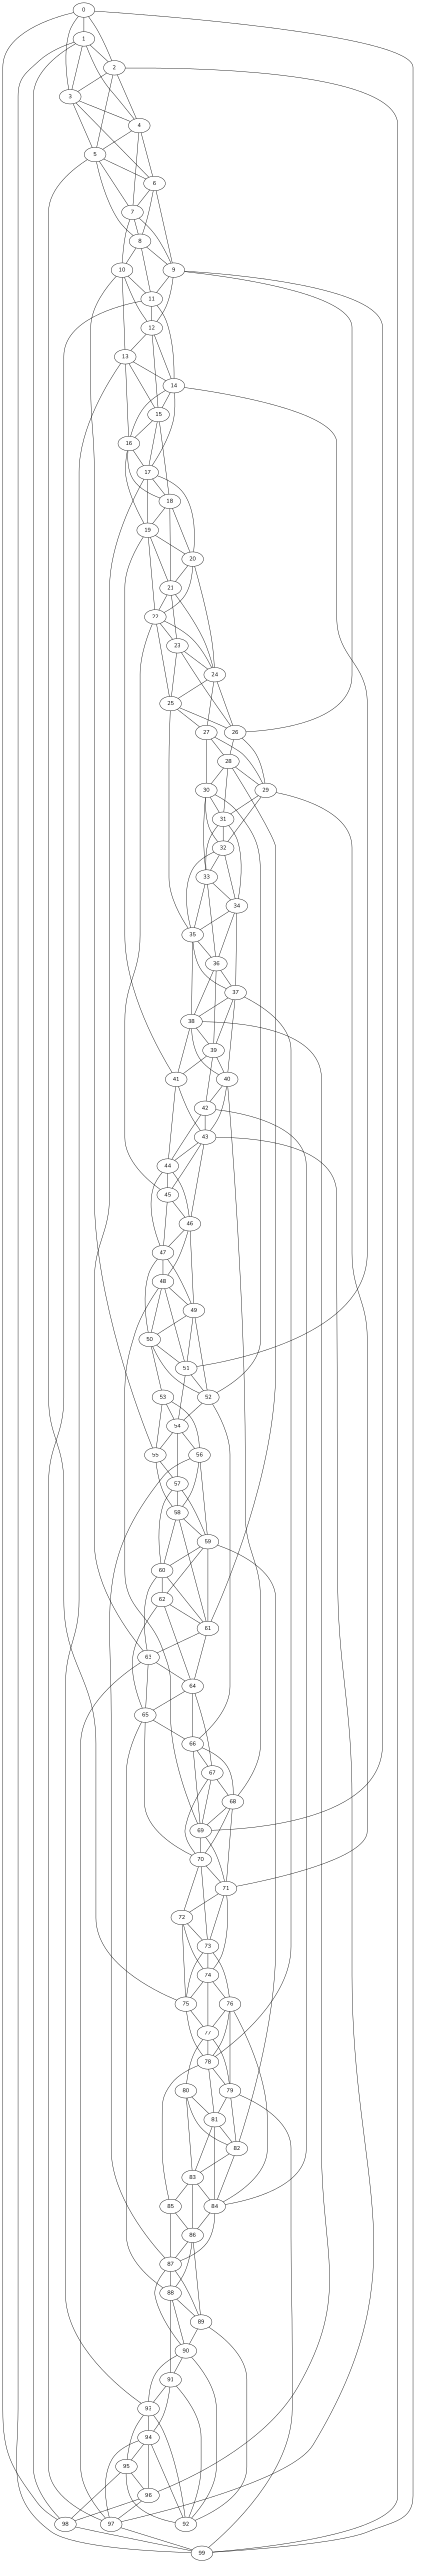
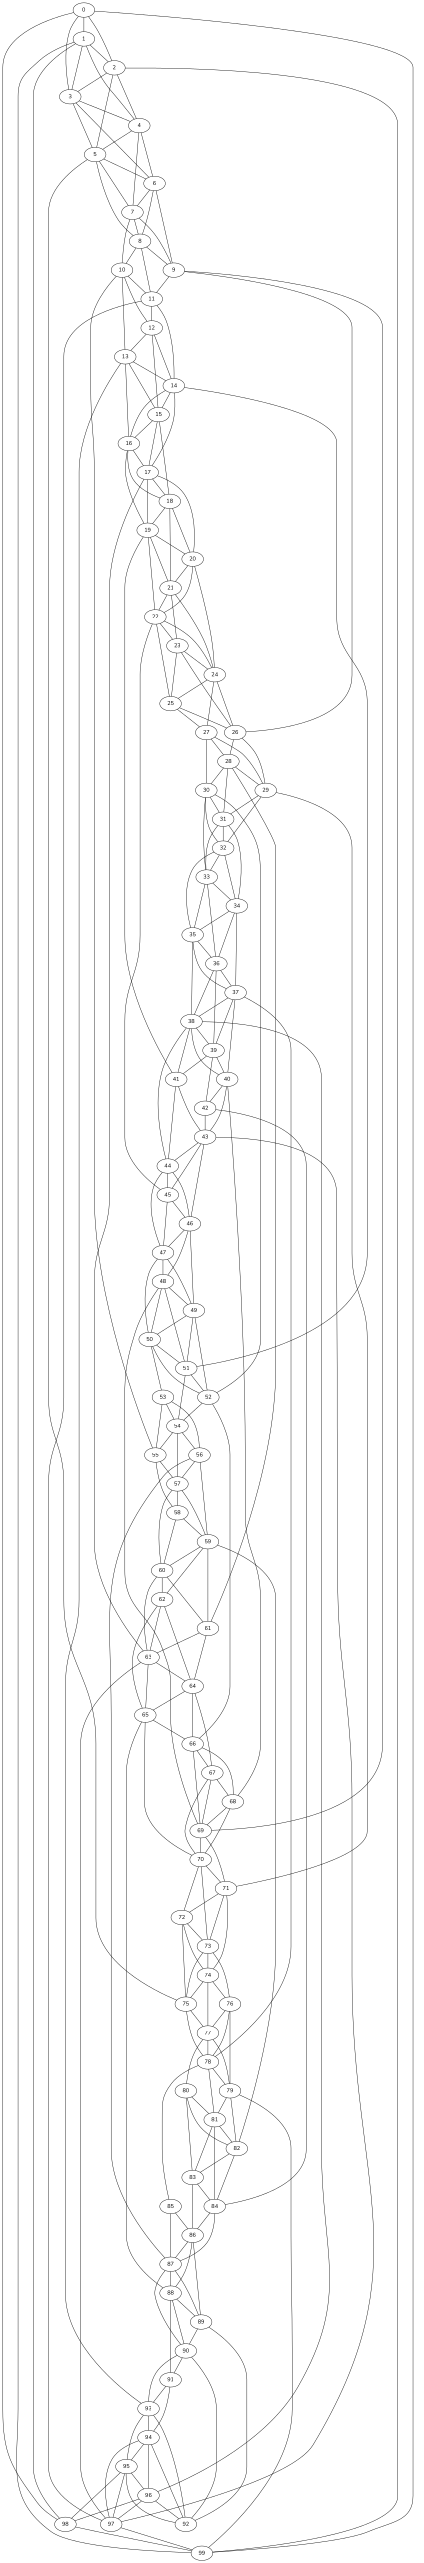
edge "9" -- "12": removed
edge "25" -- "35": removed
edge "42" -- "44": now "38" -- "44"
edge "56" -- "58": now "56" -- "57"
edge "58" -- "61": removed
edge "62" -- "61": now "62" -- "63"
edge "68" -- "71": removed
edge "76" -- "84": removed
edge "83" -- "85": removed
edge "91" -- "92": now "96" -- "92"
edge "95" -- "97": added
